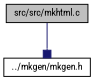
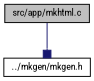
node "src/src/mkhtml.c": label "src/src/mkhtml.c" -> "src/app/mkhtml.c"
